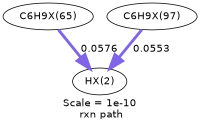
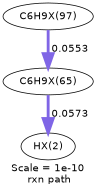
edge "C6H9X(97)" -> "HX(2)": now "C6H9X(97)" -> "C6H9X(65)"
edge "C6H9X(65)" -> "HX(2)": label " 0.0576" -> " 0.0573"
